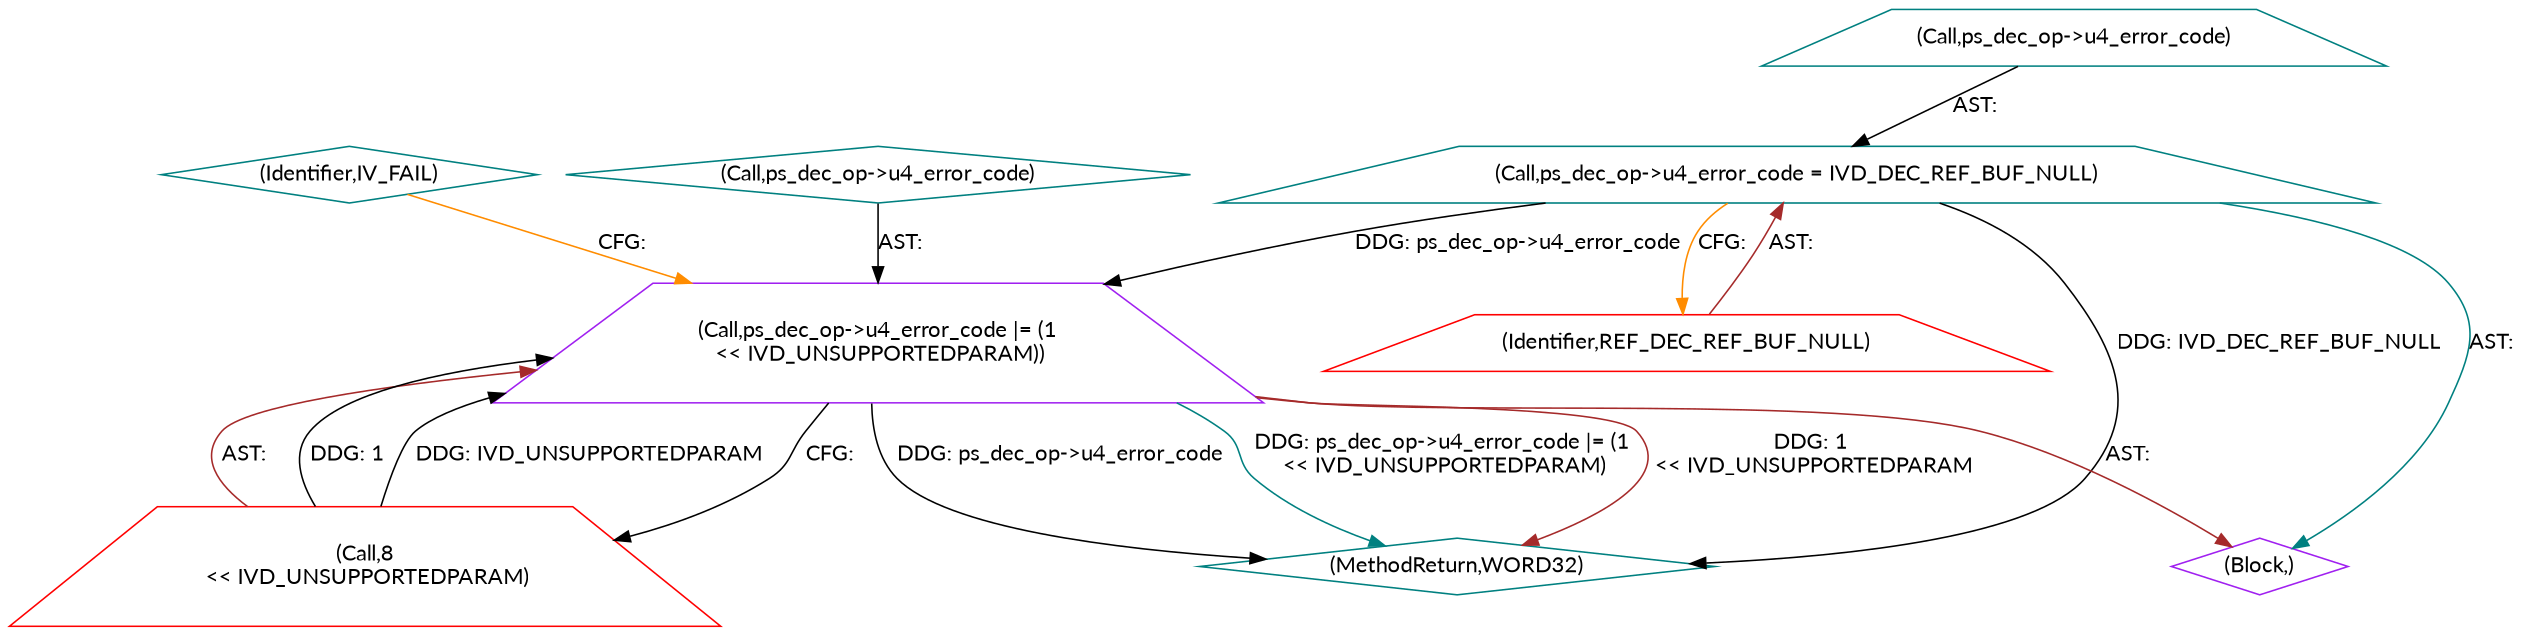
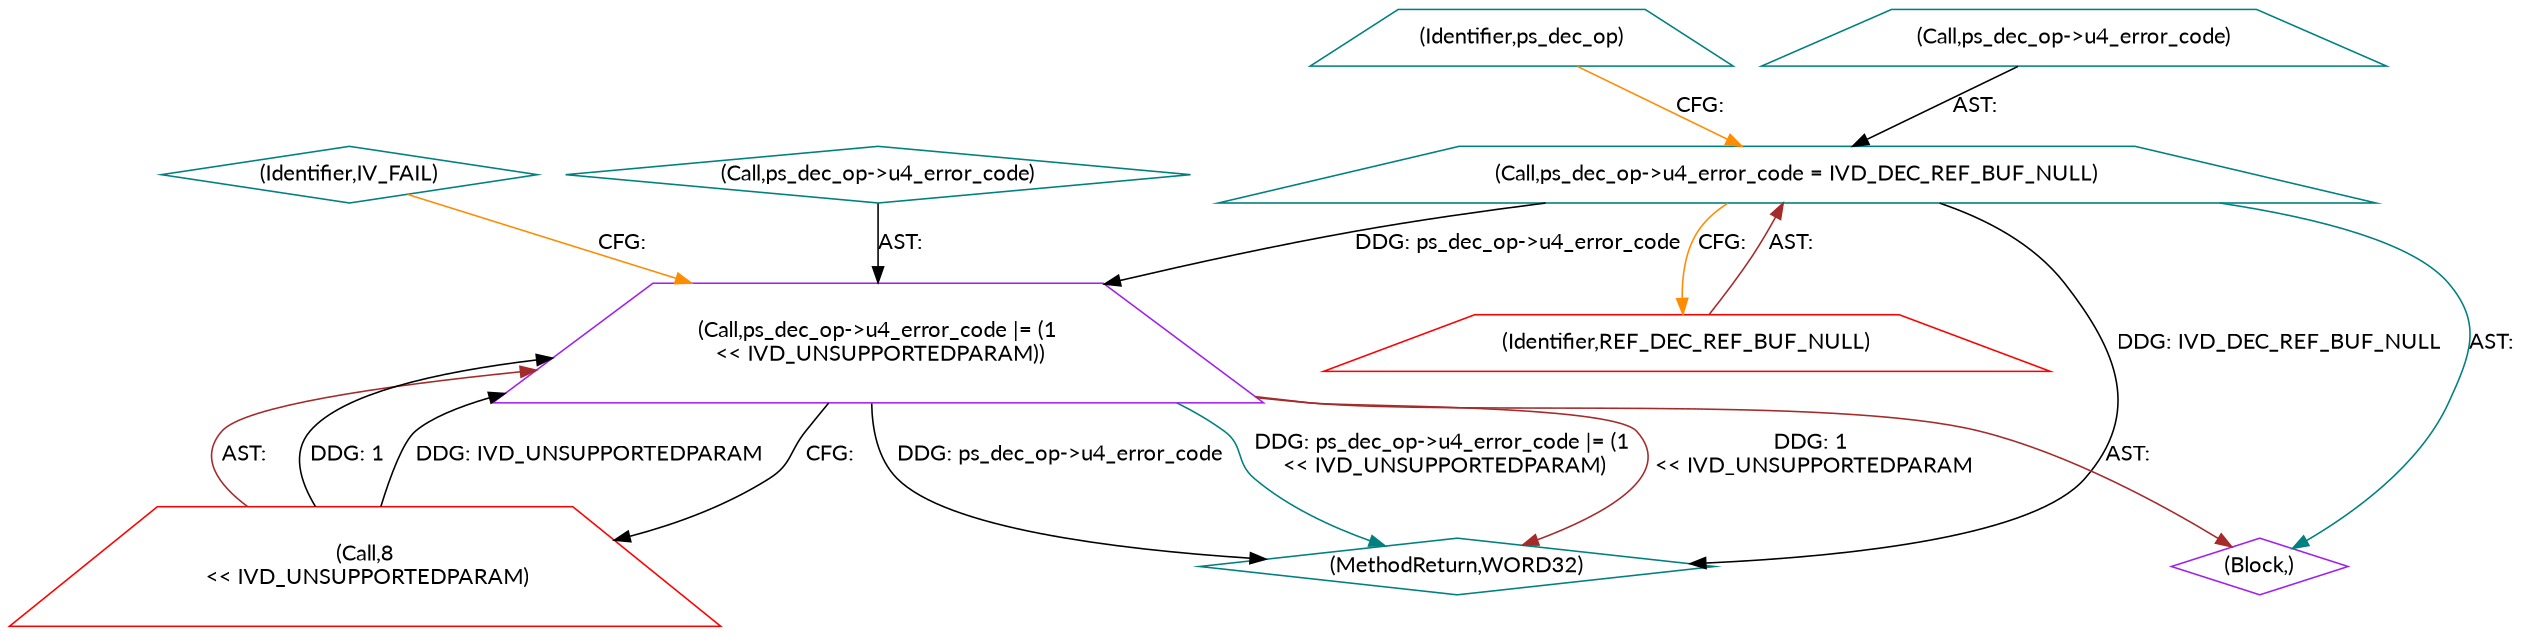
node "(Identifier,ps_dec_op)": added
